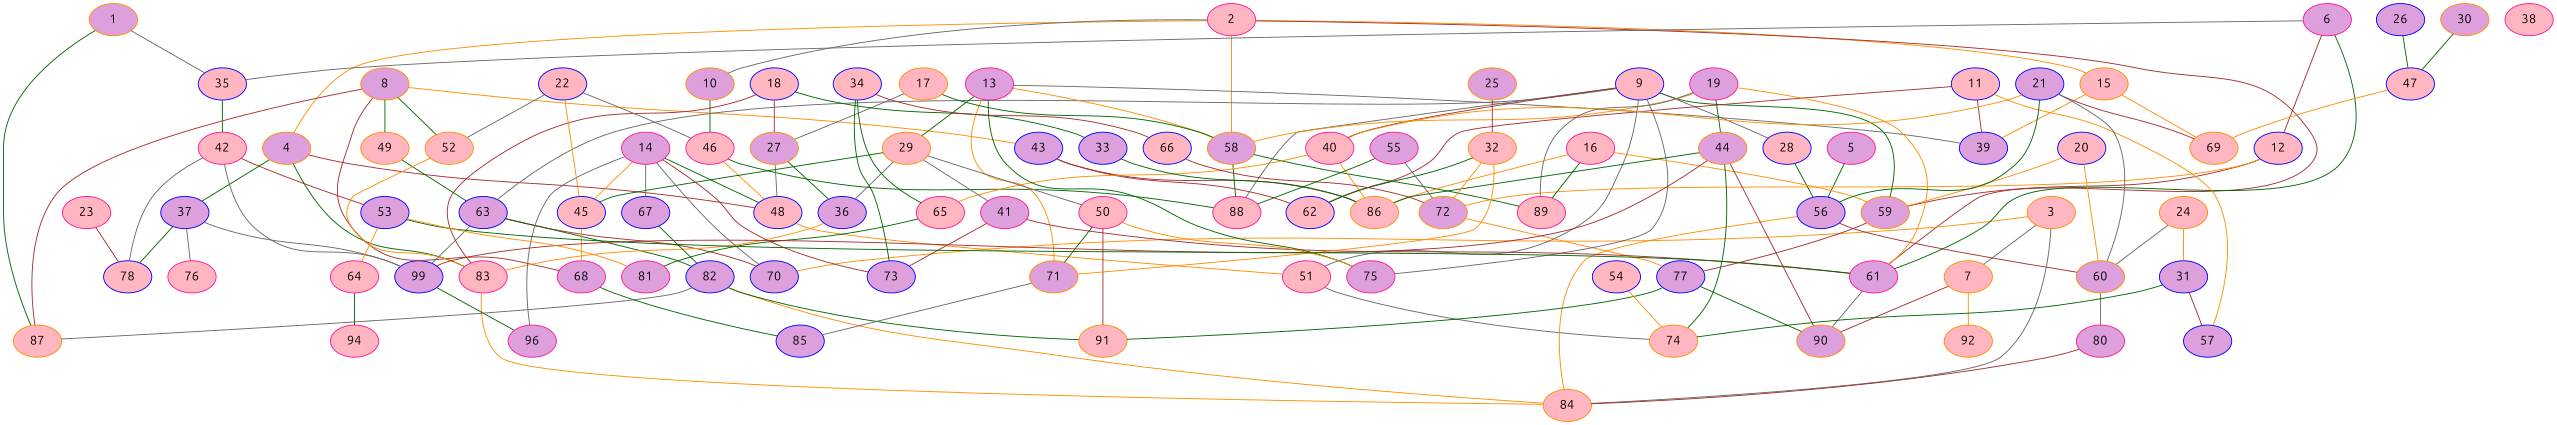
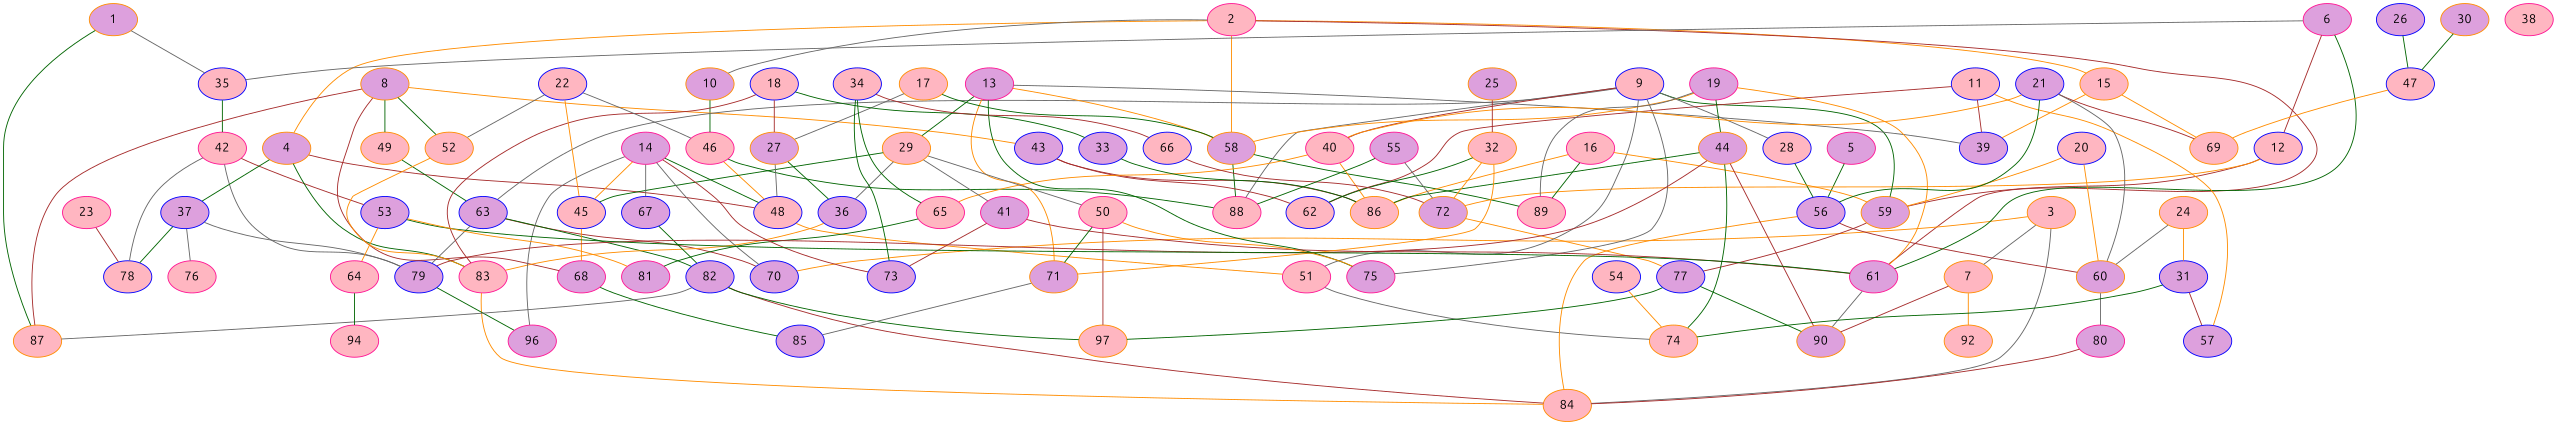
node "99": label "99" -> "79"
node "91": label "91" -> "97"
edge "82" -- "84": color darkorange -> brown
